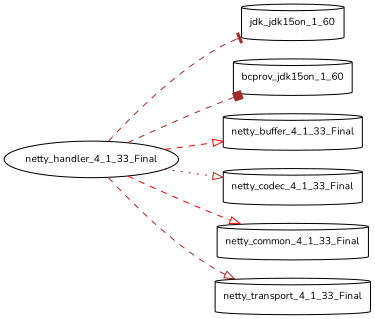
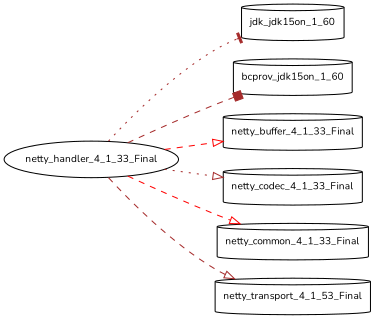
edge "netty_handler_4_1_33_Final" -> "jdk_jdk15on_1_60": style dashed -> dotted
node "netty_transport_4_1_33_Final": label "netty_transport_4_1_33_Final" -> "netty_transport_4_1_53_Final"
